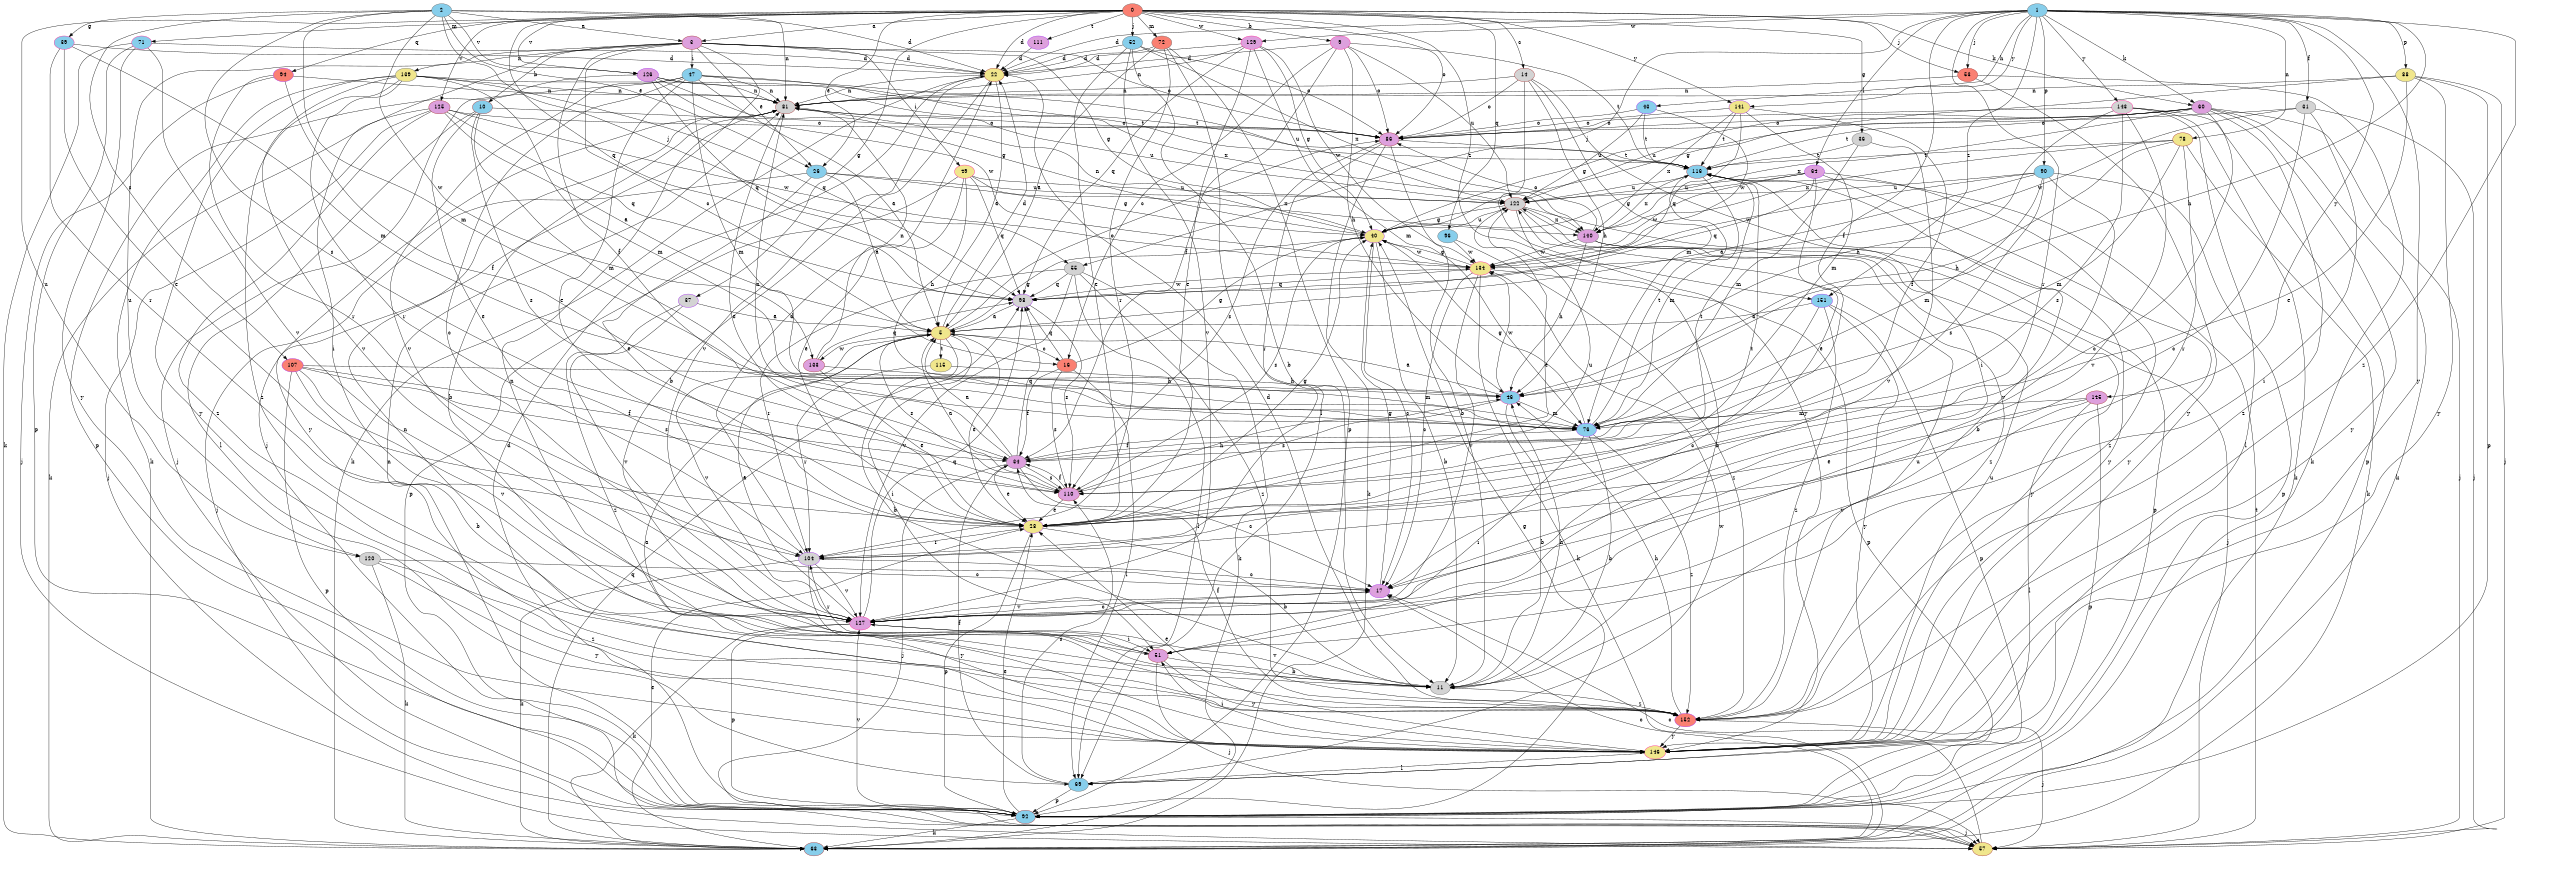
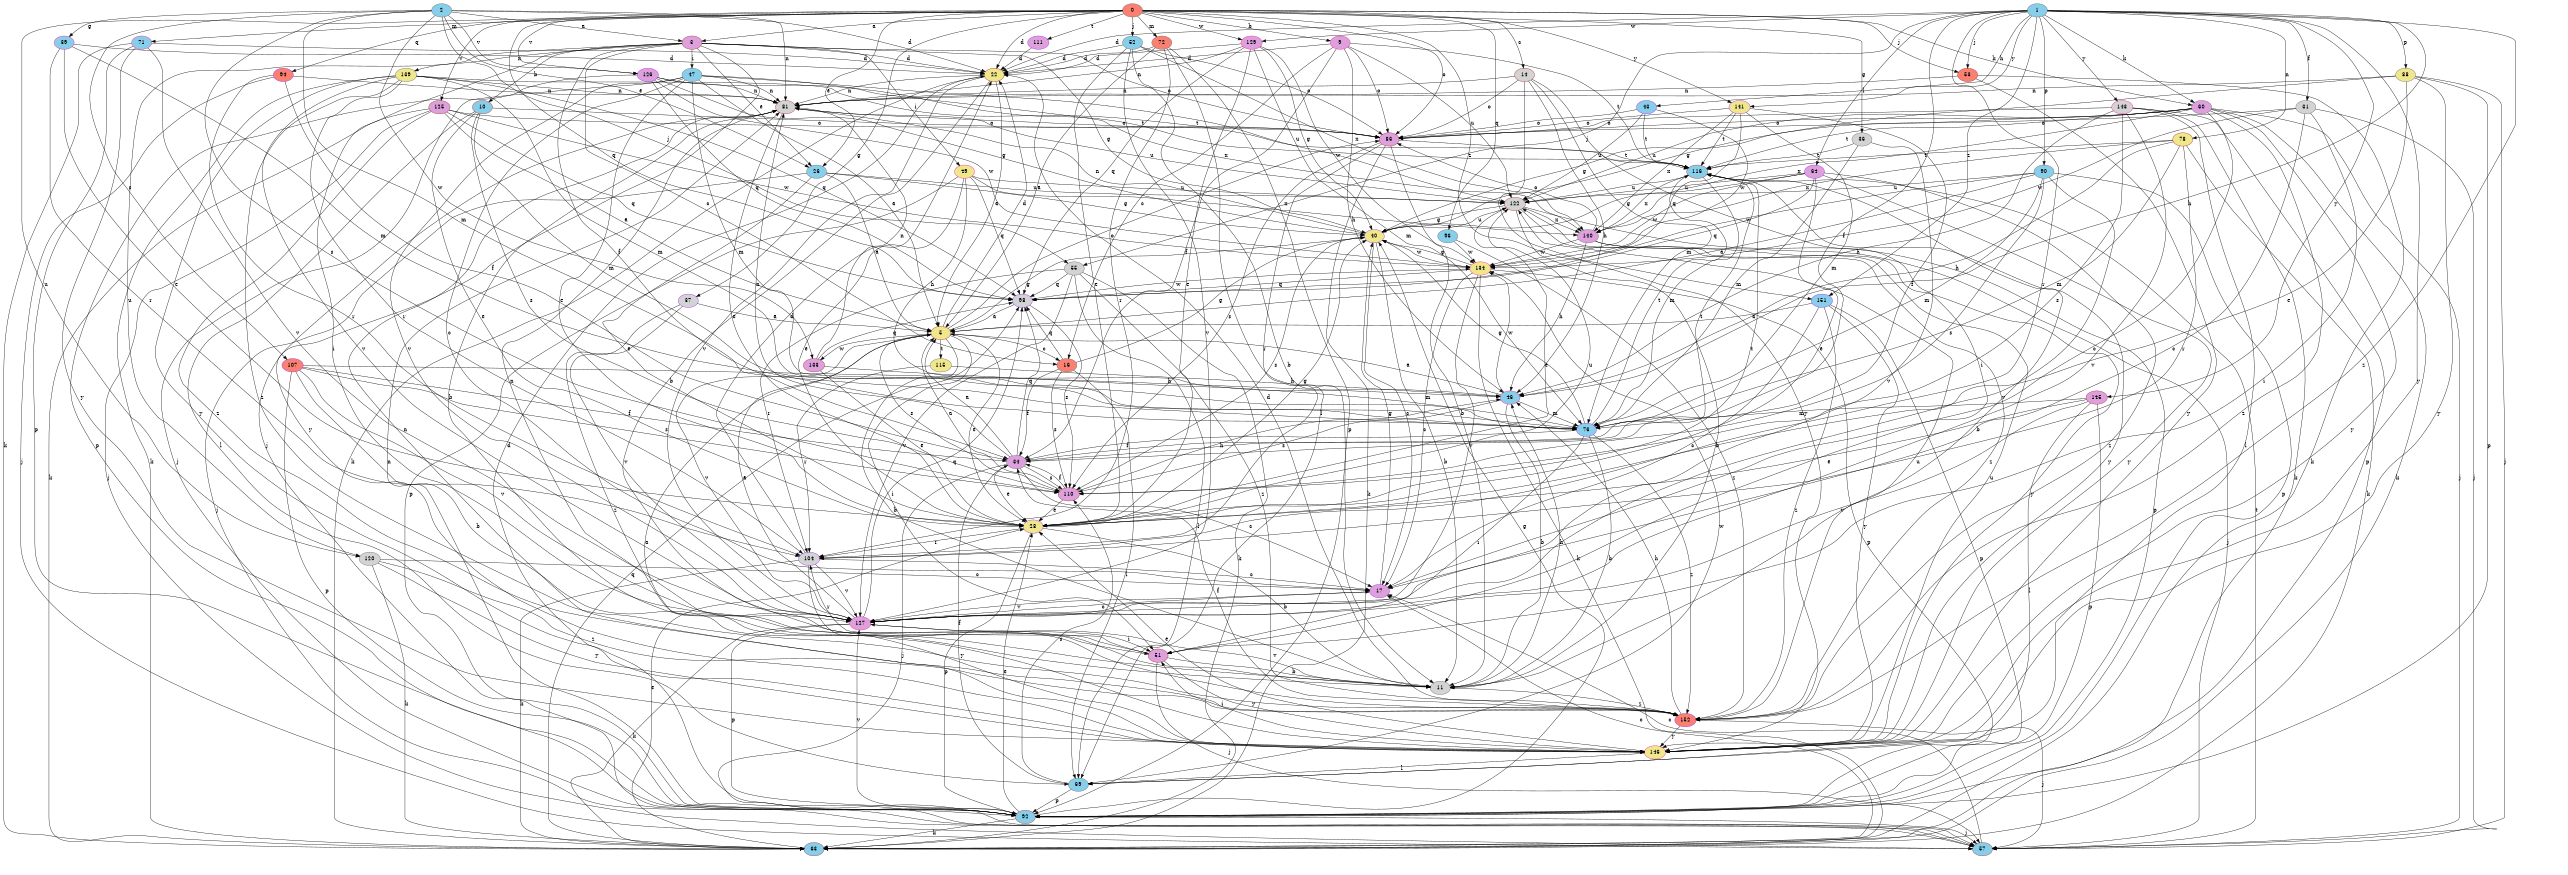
node "57": fillcolor khaki -> skyblue
